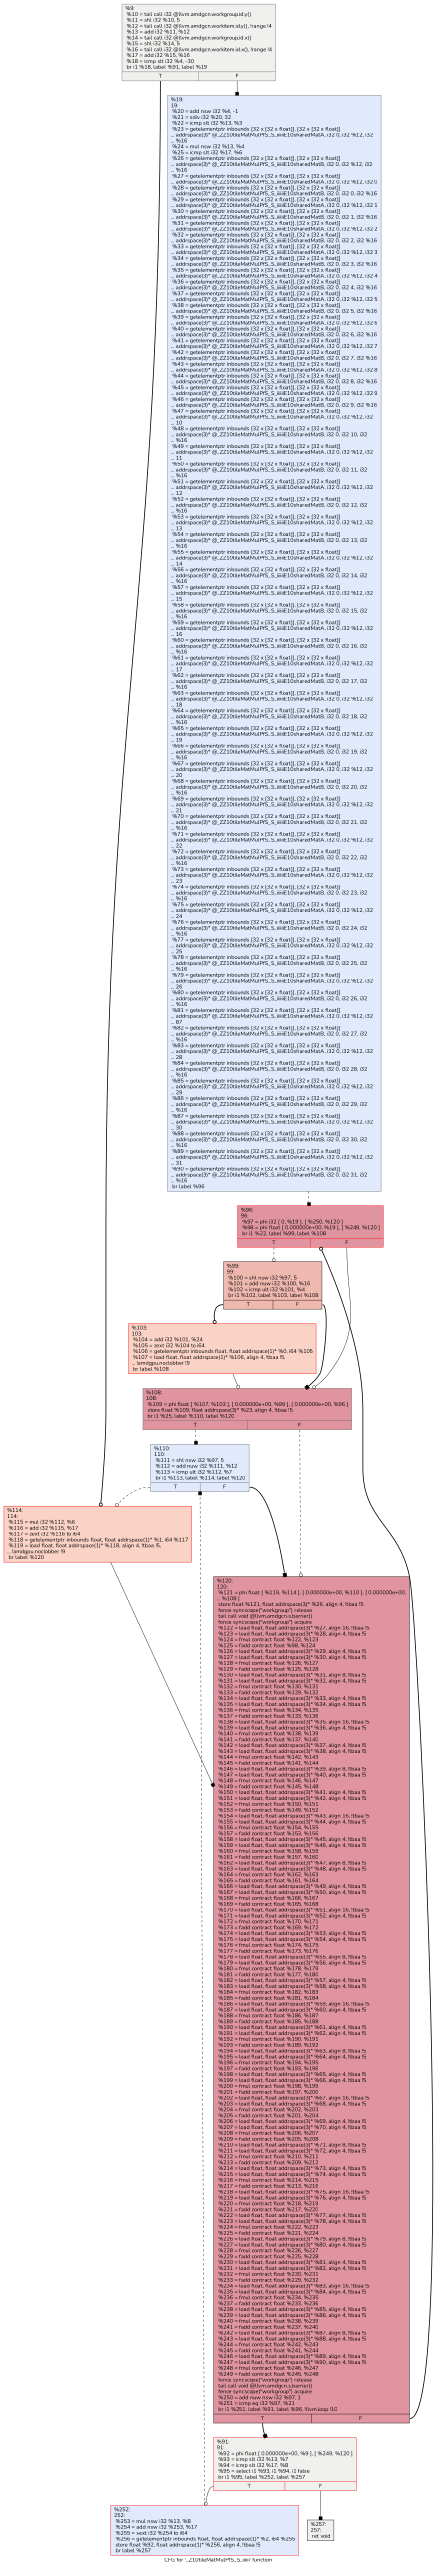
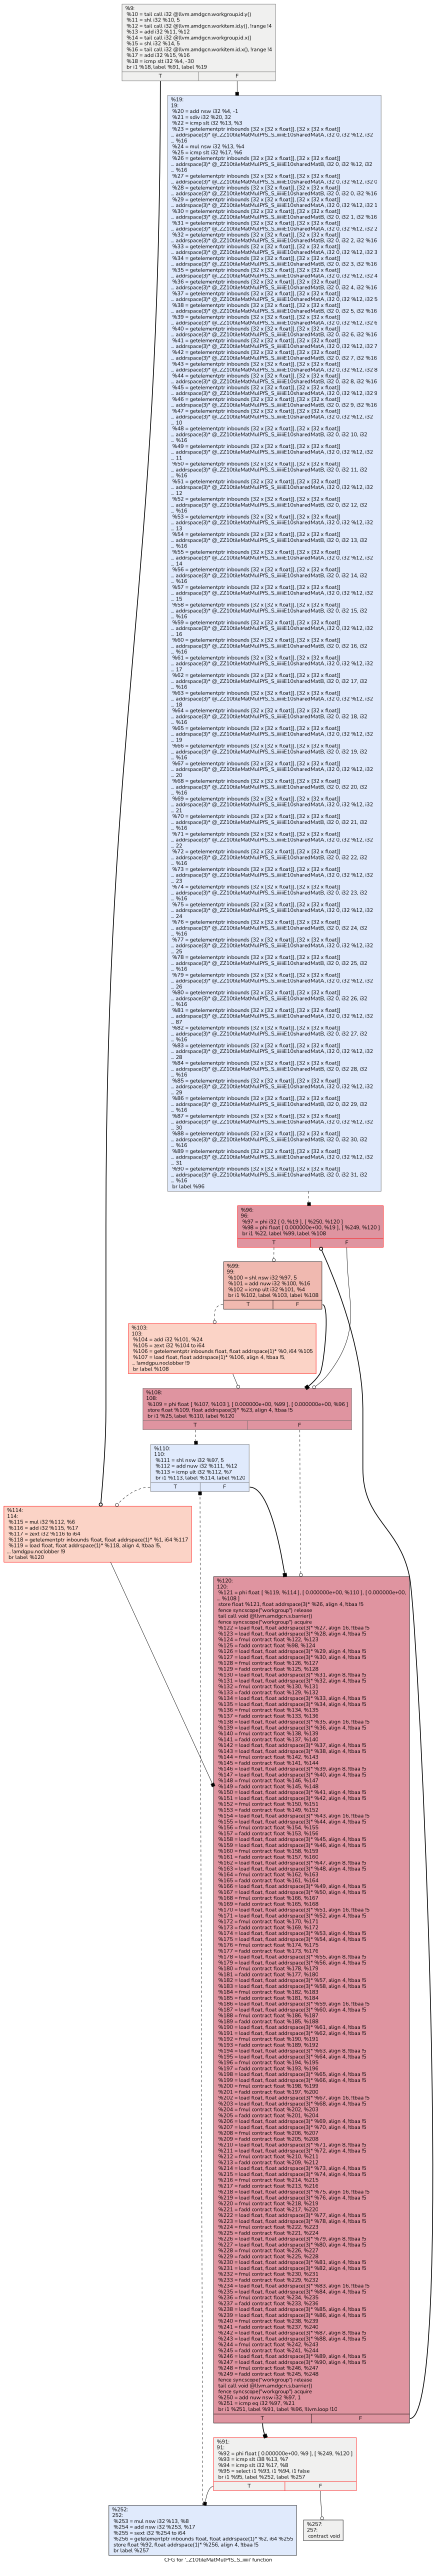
edge "%99:" -> "%103:": style bold -> dashed
node "%91:": text "%93 = icmp slt i32 %13, %7" -> "%93 = icmp slt i38 %13, %7"
edge "%91:" -> "%252:": arrowhead odot -> box
edge "%91:" -> "%257:": arrowhead box -> odot
node "%252:": color red -> black
node "%257:": text "ret void" -> "contract void"
